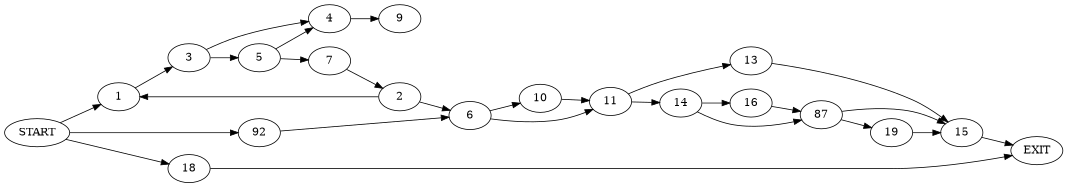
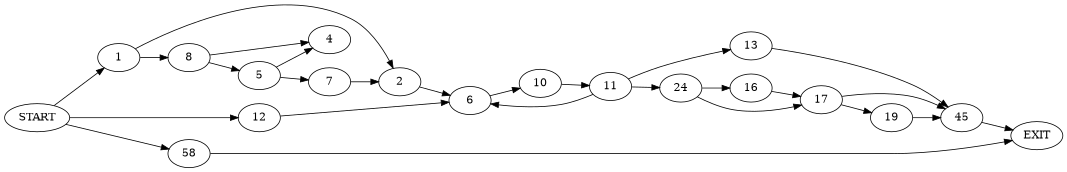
node "9": removed
node "3": label "3" -> "8"
edge "2" -> "1": reversed
node "14": label "14" -> "24"
node "87": label "87" -> "17"
edge "6" -> "11": reversed
node "92": label "92" -> "12"
node "15": label "15" -> "45"
node "18": label "18" -> "58"
